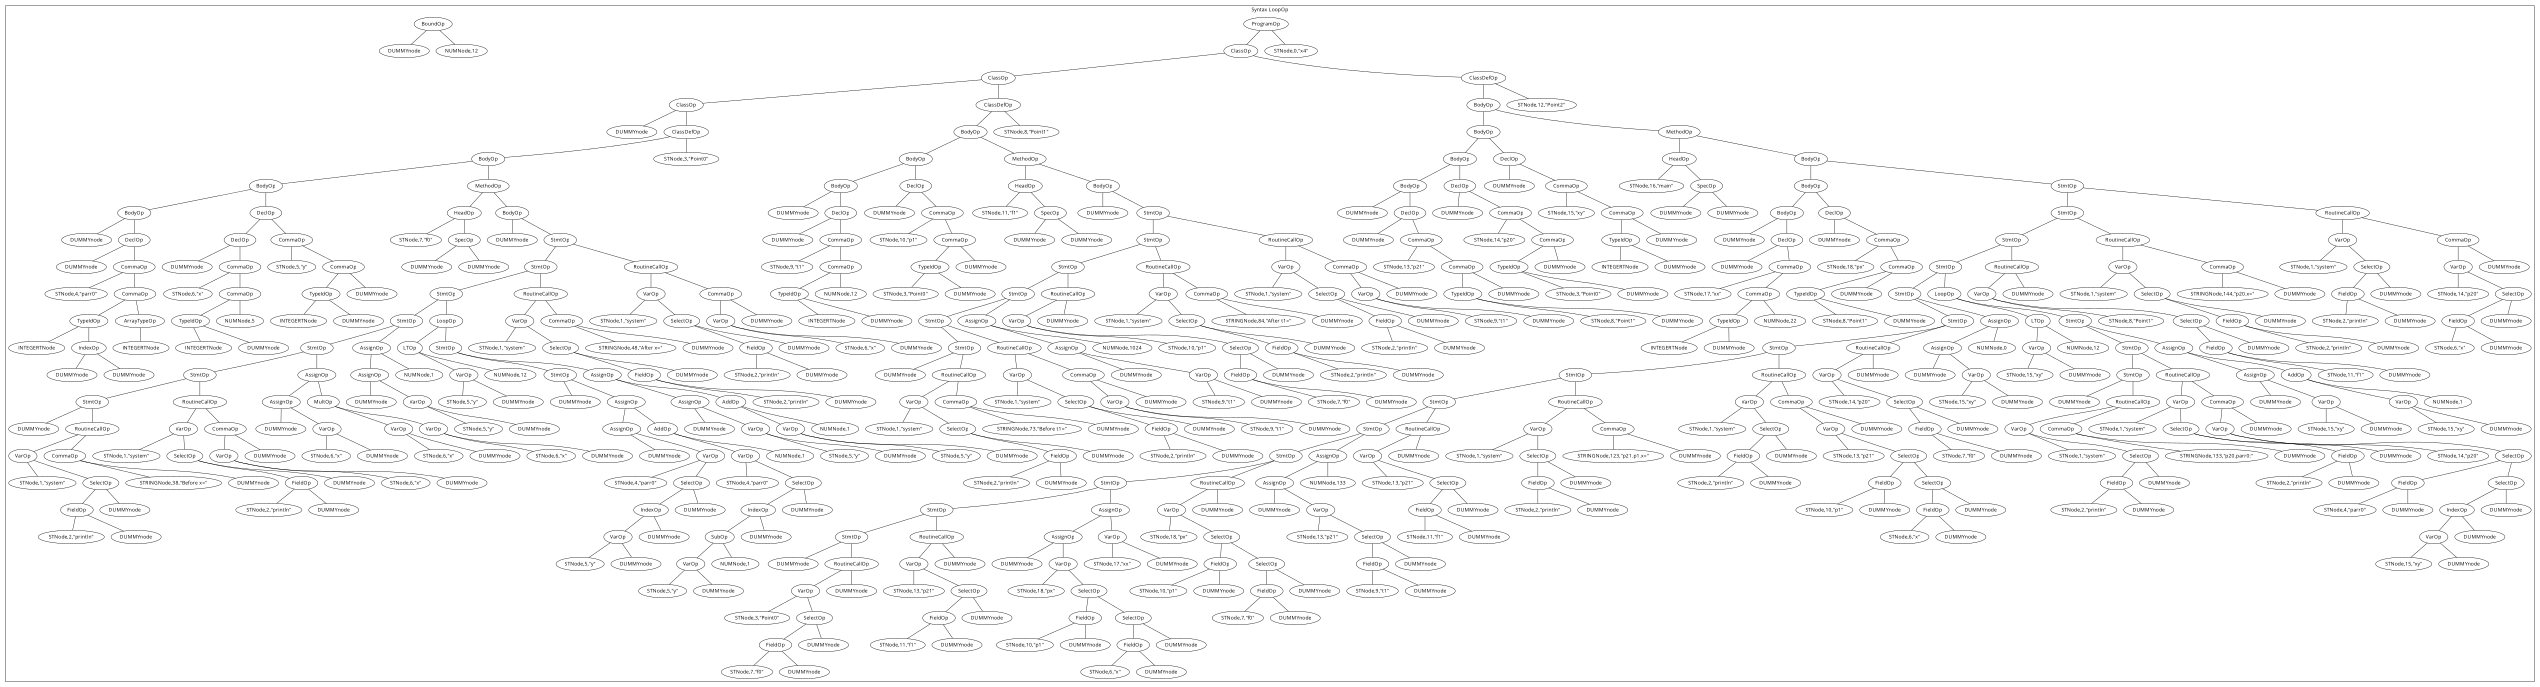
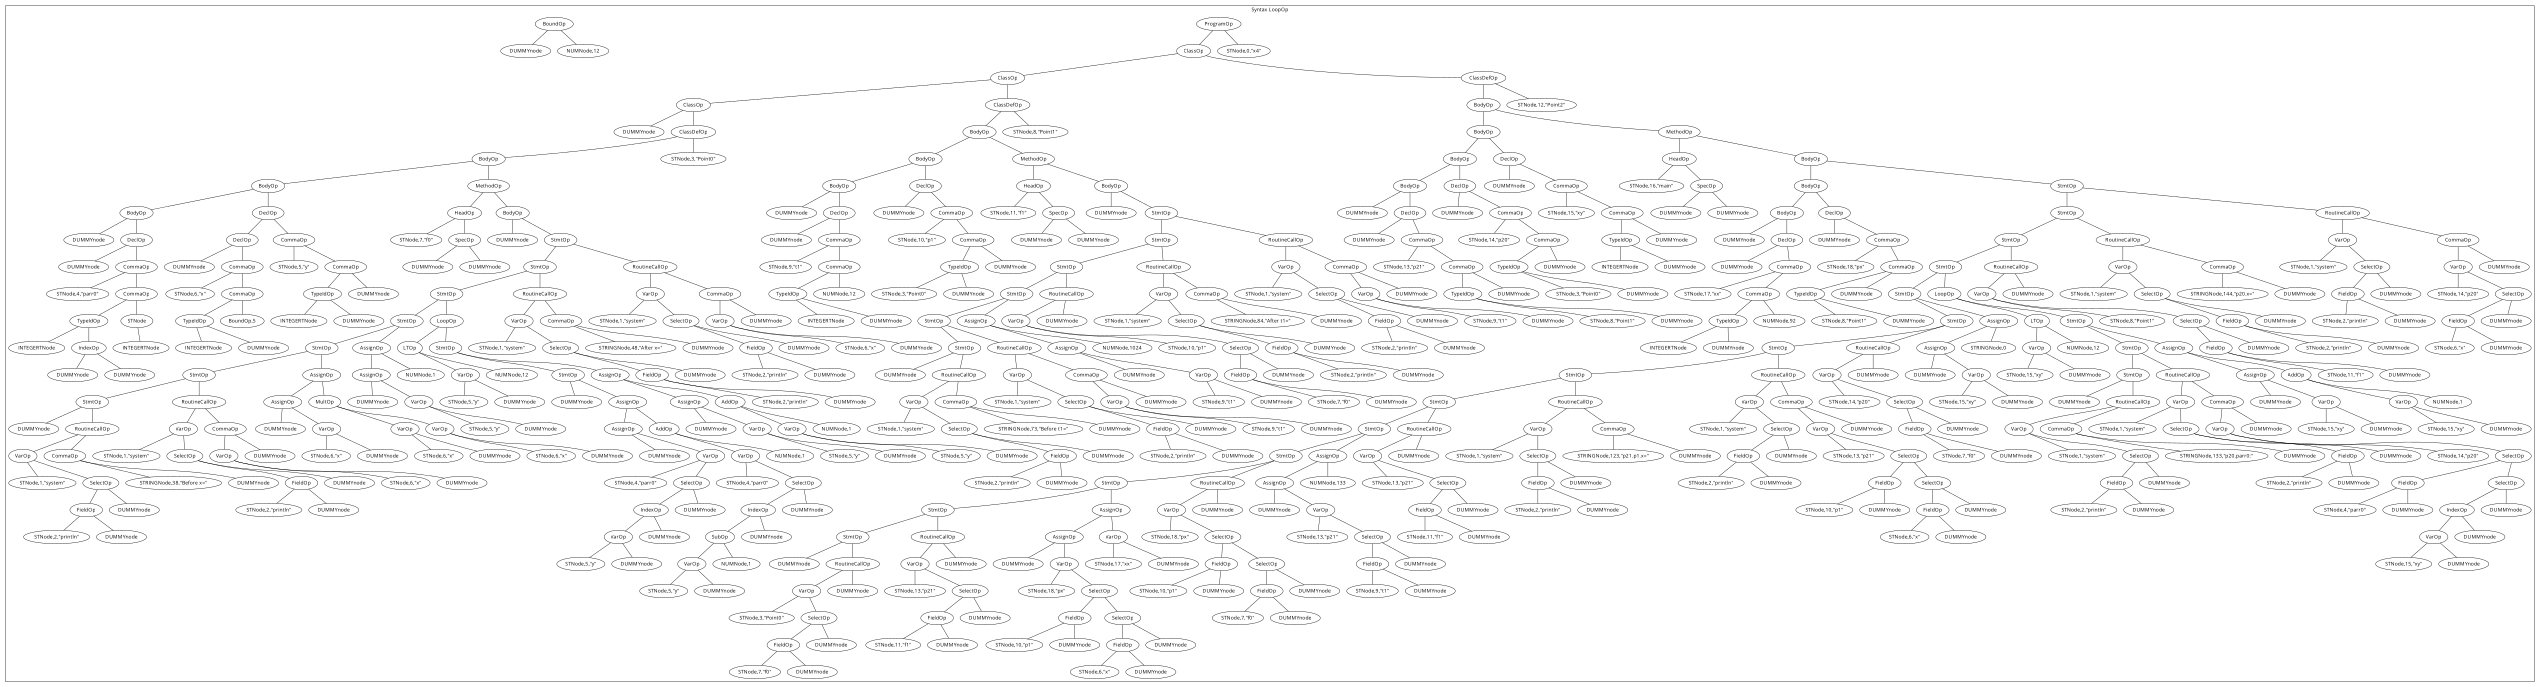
node "ArrayTypeOp": label "ArrayTypeOp" -> "STNode"
node "NUMNode,5": label "NUMNode,5" -> "BoundOp,5"
node "NUMNode,22": label "NUMNode,22" -> "NUMNode,92"
node "NUMNode,0": label "NUMNode,0" -> "STRINGNode,0"
